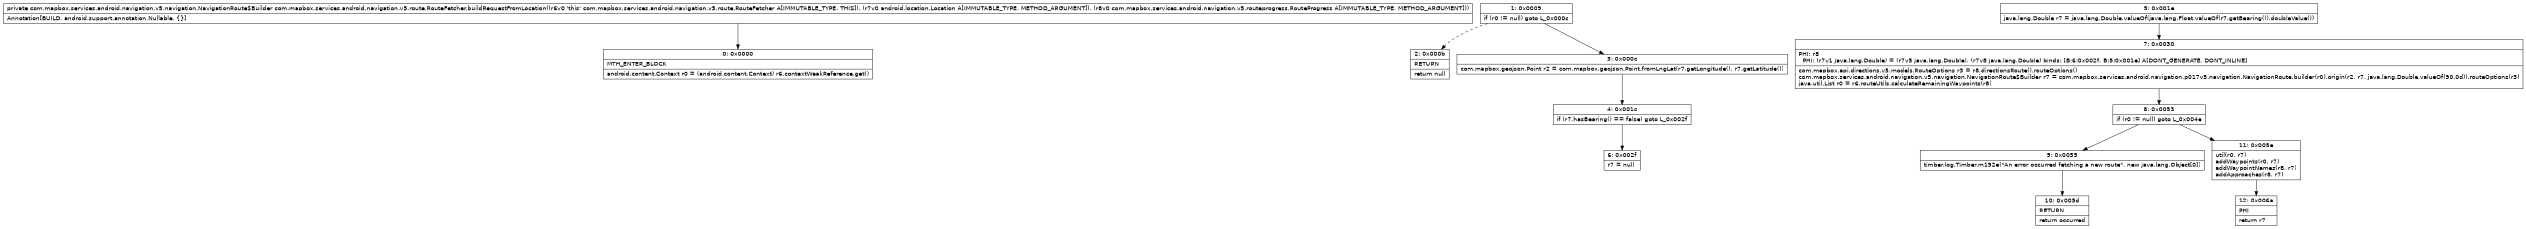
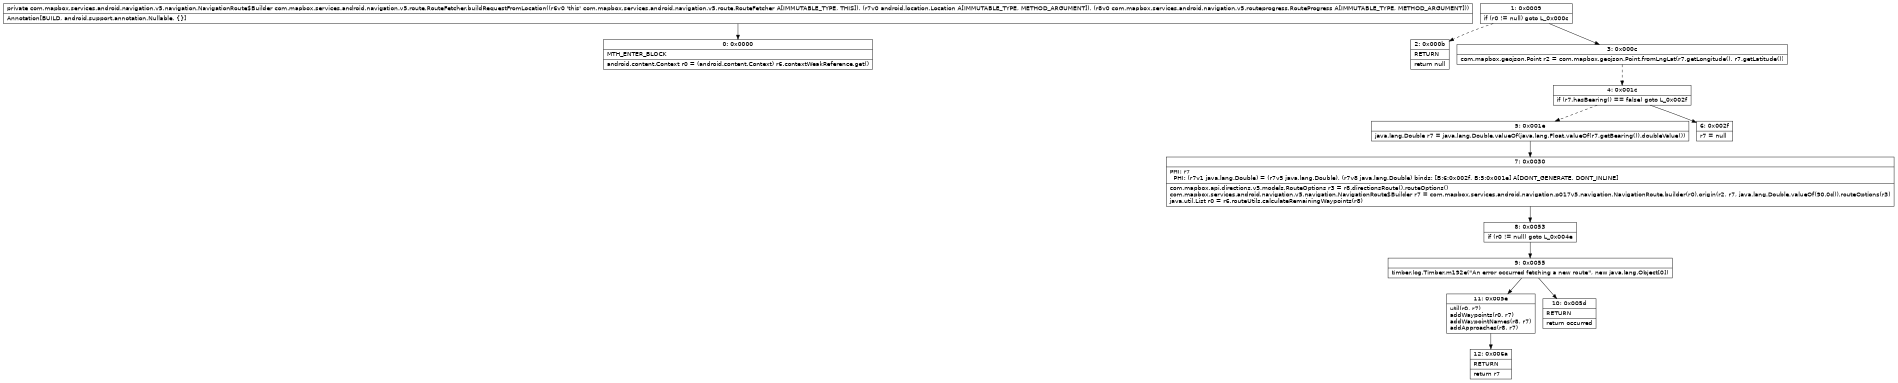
node "7: 0x0030": text "PHI: r8" -> "PHI: r7"
edge "3: 0x000c" -> "4: 0x001c": style solid -> dashed
edge "4: 0x001c" -> "5: 0x001e": added
edge "8: 0x0053" -> "11: 0x005e": now "9: 0x0055" -> "11: 0x005e"
node "12: 0x006a": text "PHI" -> "RETURN"
